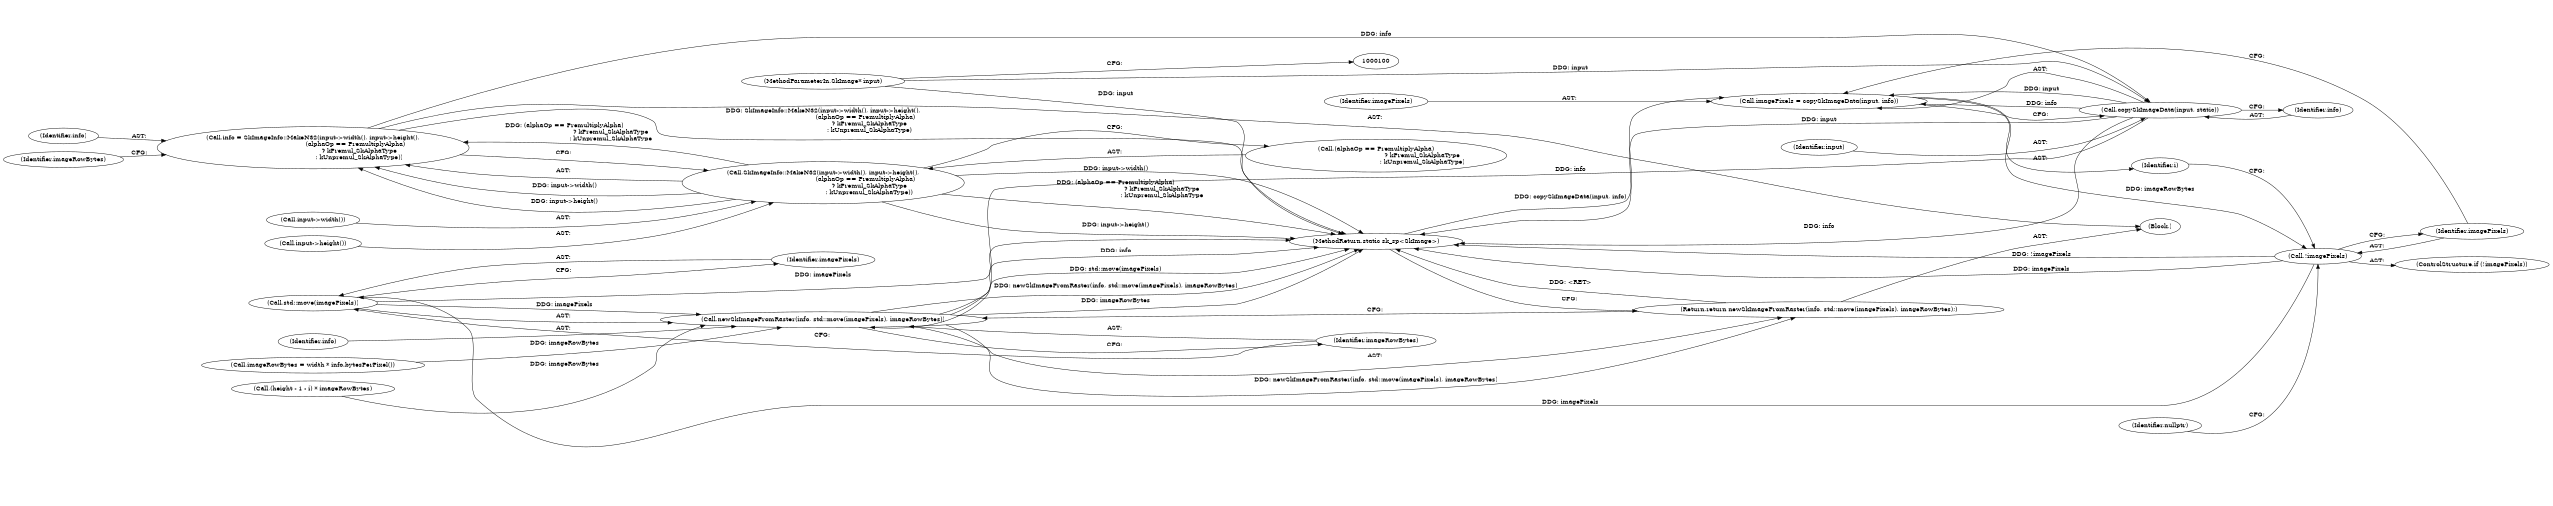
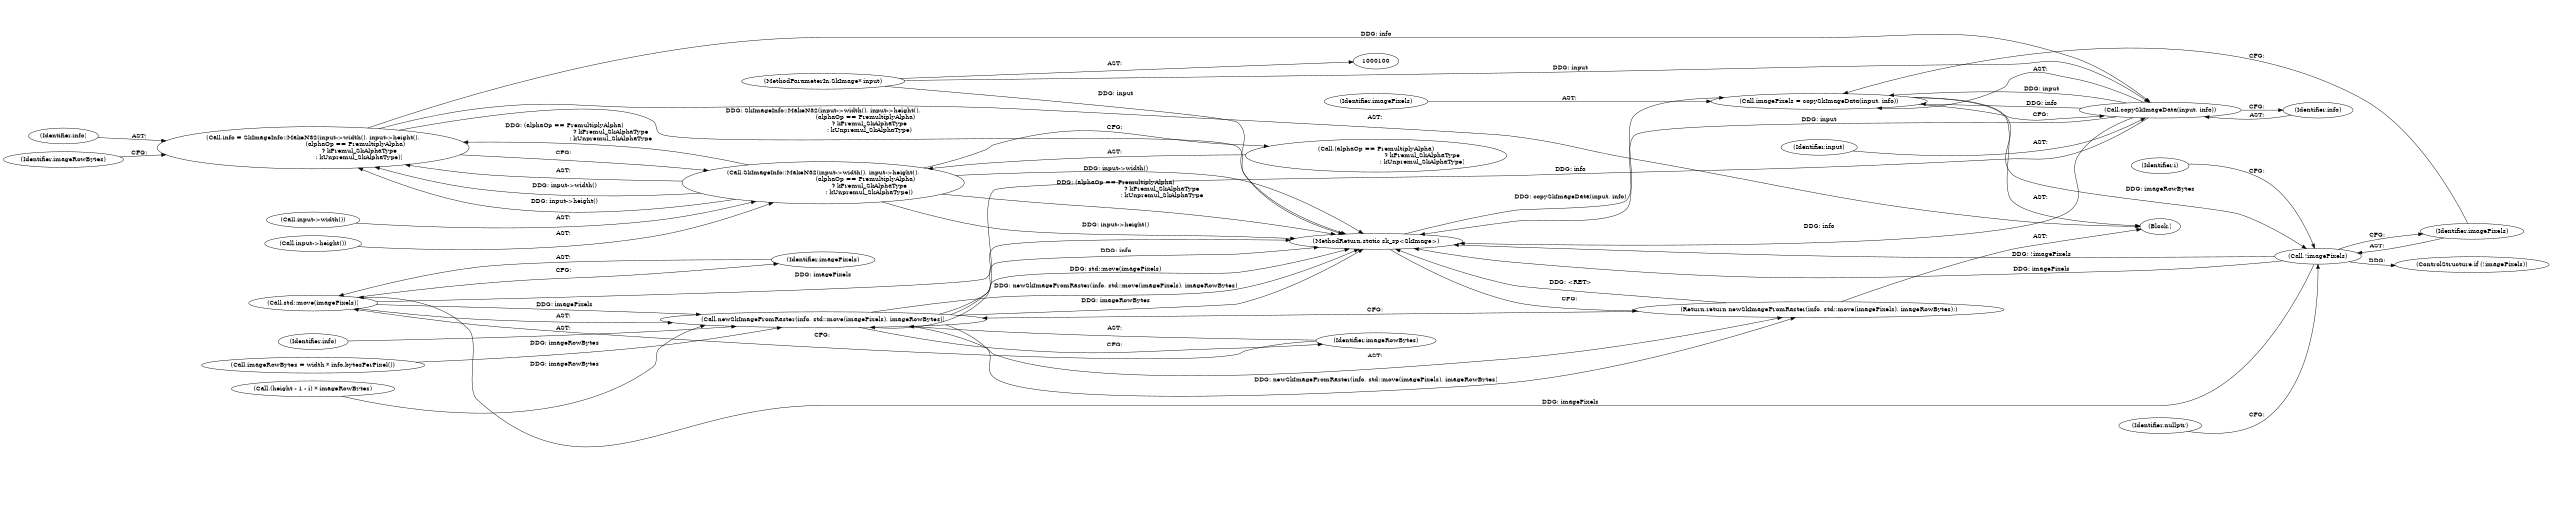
edge "(MethodParameterIn,SkImage* input)" -> "1000100": label "CFG: " -> "AST: "
node "(Call,copySkImageData(input, static))": label "(Call,copySkImageData(input, static))" -> "(Call,copySkImageData(input, info))"
edge "(Call,imagePixels = copySkImageData(input, info))" -> "(Identifier,i)": now "(Call,imagePixels = copySkImageData(input, info))" -> "(Block,)"
edge "(Call,!imagePixels)" -> "(ControlStructure,if (!imagePixels))": label "AST: " -> "DDG: "
